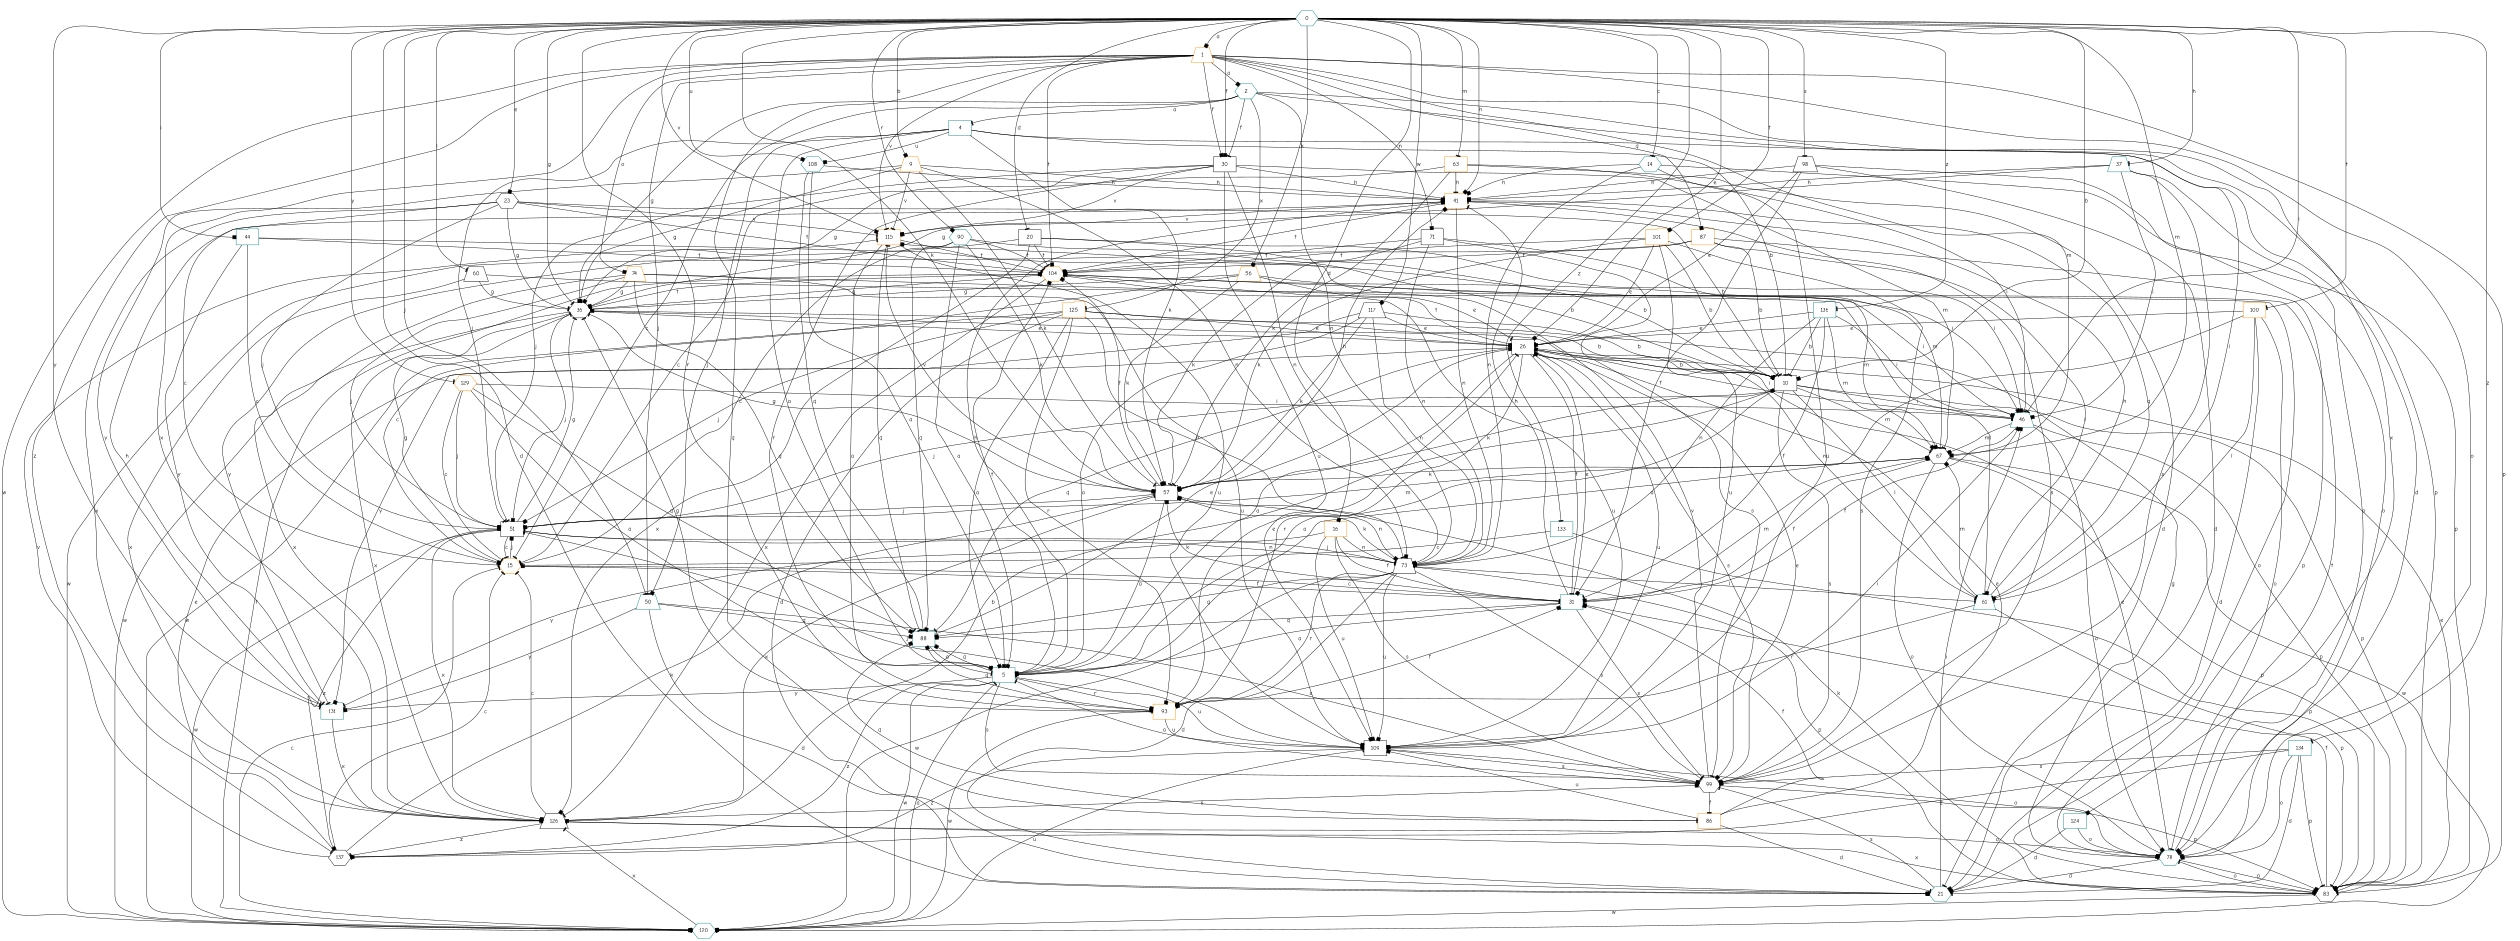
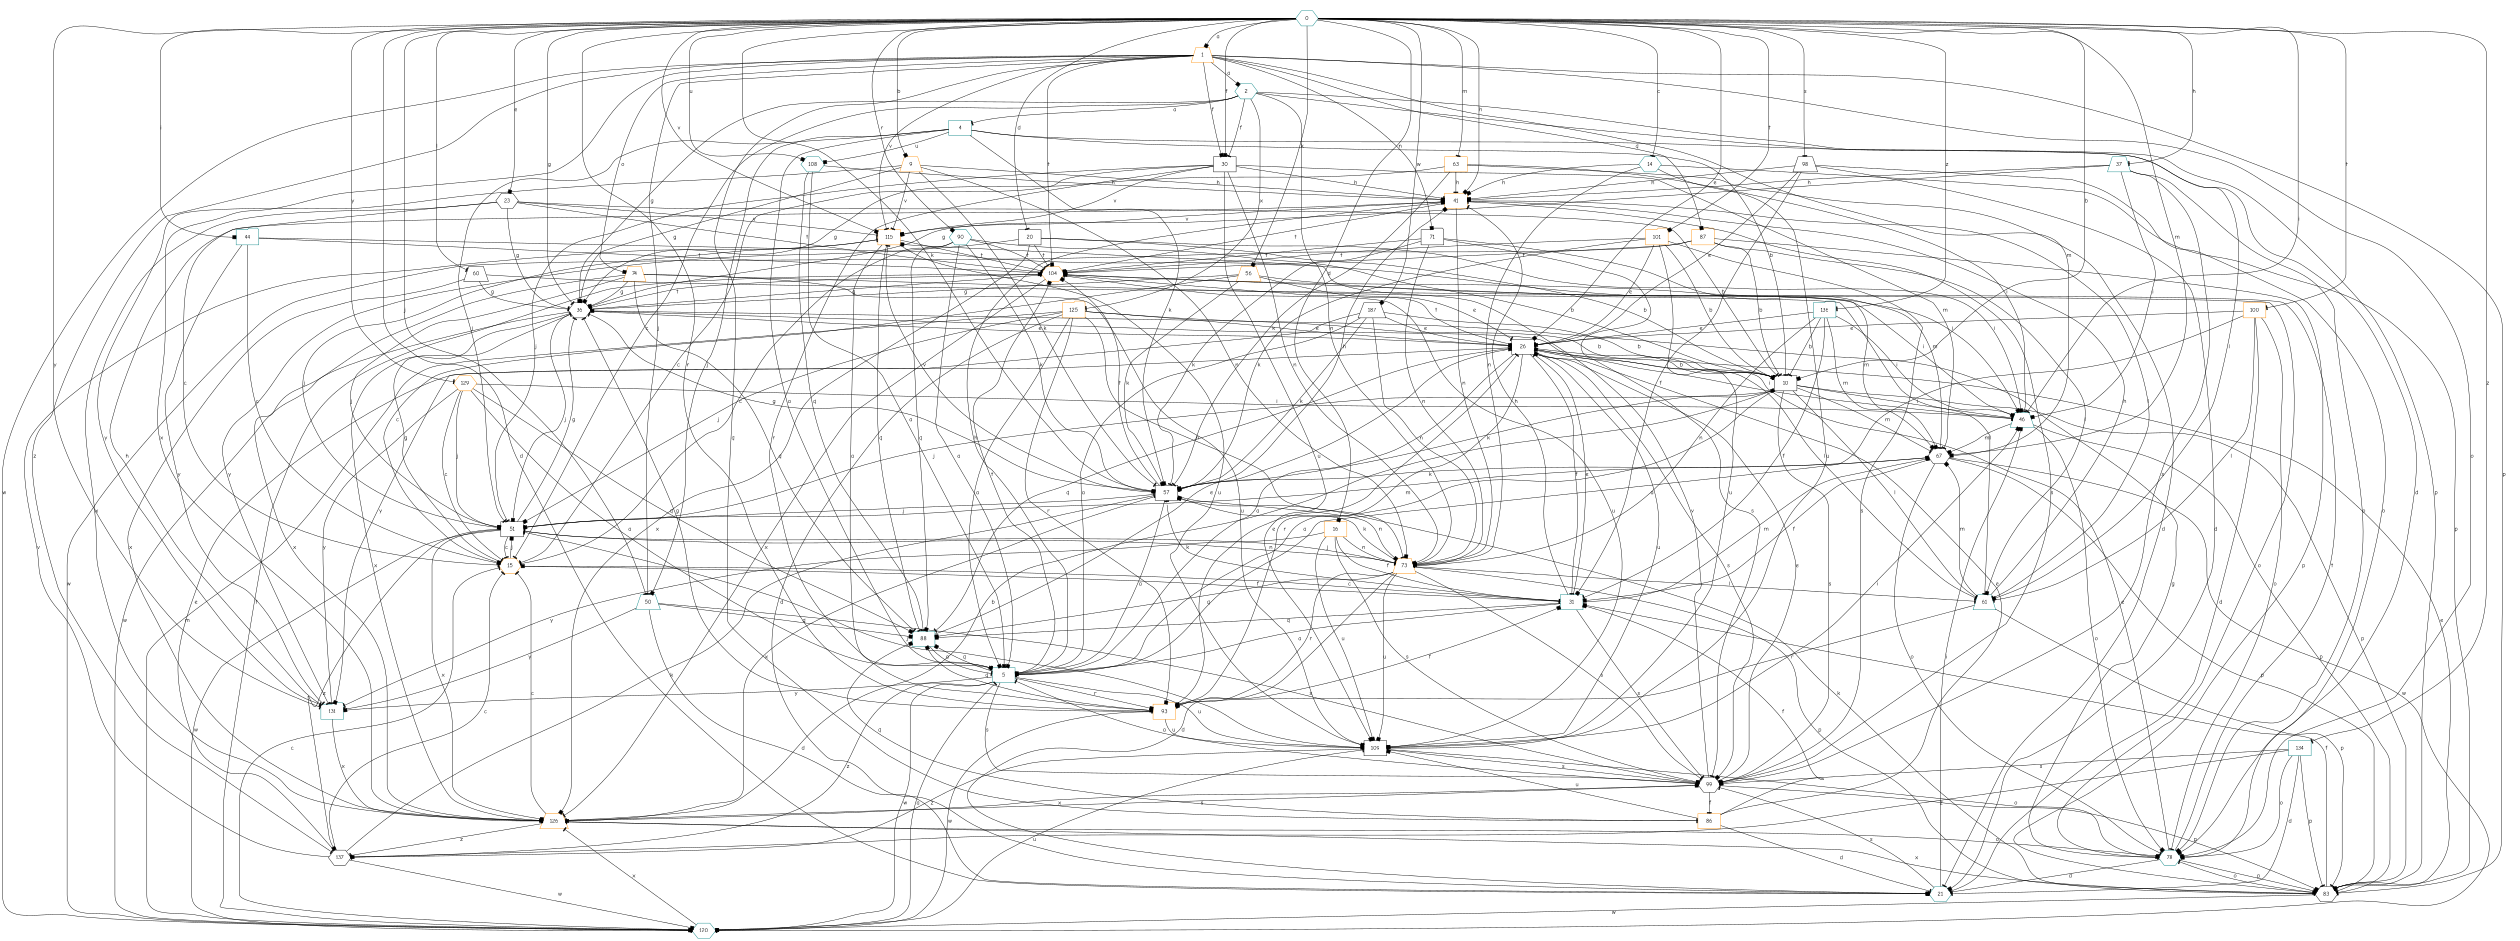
node "117": label "117" -> "187"
edge "23" -> "51": now "115" -> "51"
edge "41" -> "61": label "q" -> "l"
edge "36" -> "61": label "n" -> "l"
edge "129" -> "131": added, label "y"
node "133": removed
edge "46" -> "31": removed, label "f"
node "73": color black -> darkorange
edge "31" -> "57": arrowhead box -> tee
edge "125" -> "120": label "w" -> "m"
edge "73" -> "120": now "137" -> "120"
edge "99" -> "126": added, label "x"
node "126": color black -> darkorange
node "124": removed
